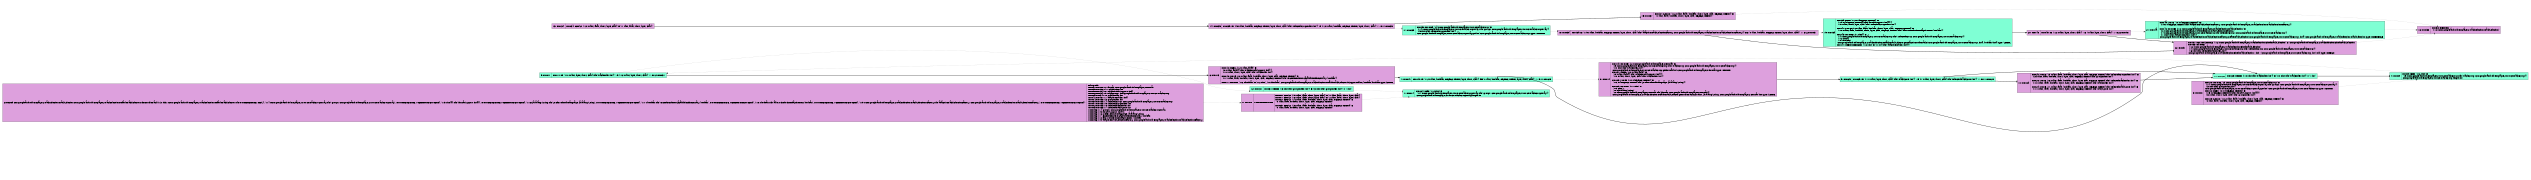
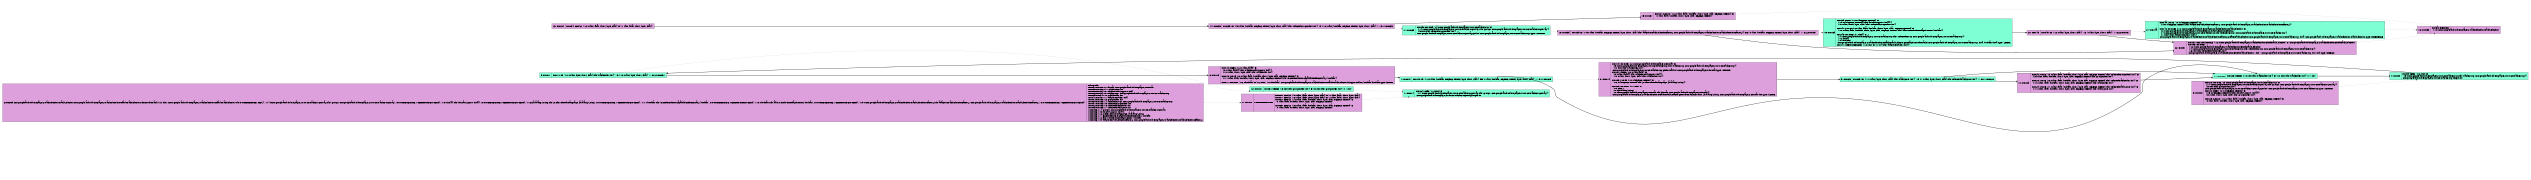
edge "4: 0x000f" -> "5: 0x0011": style dotted -> bold
